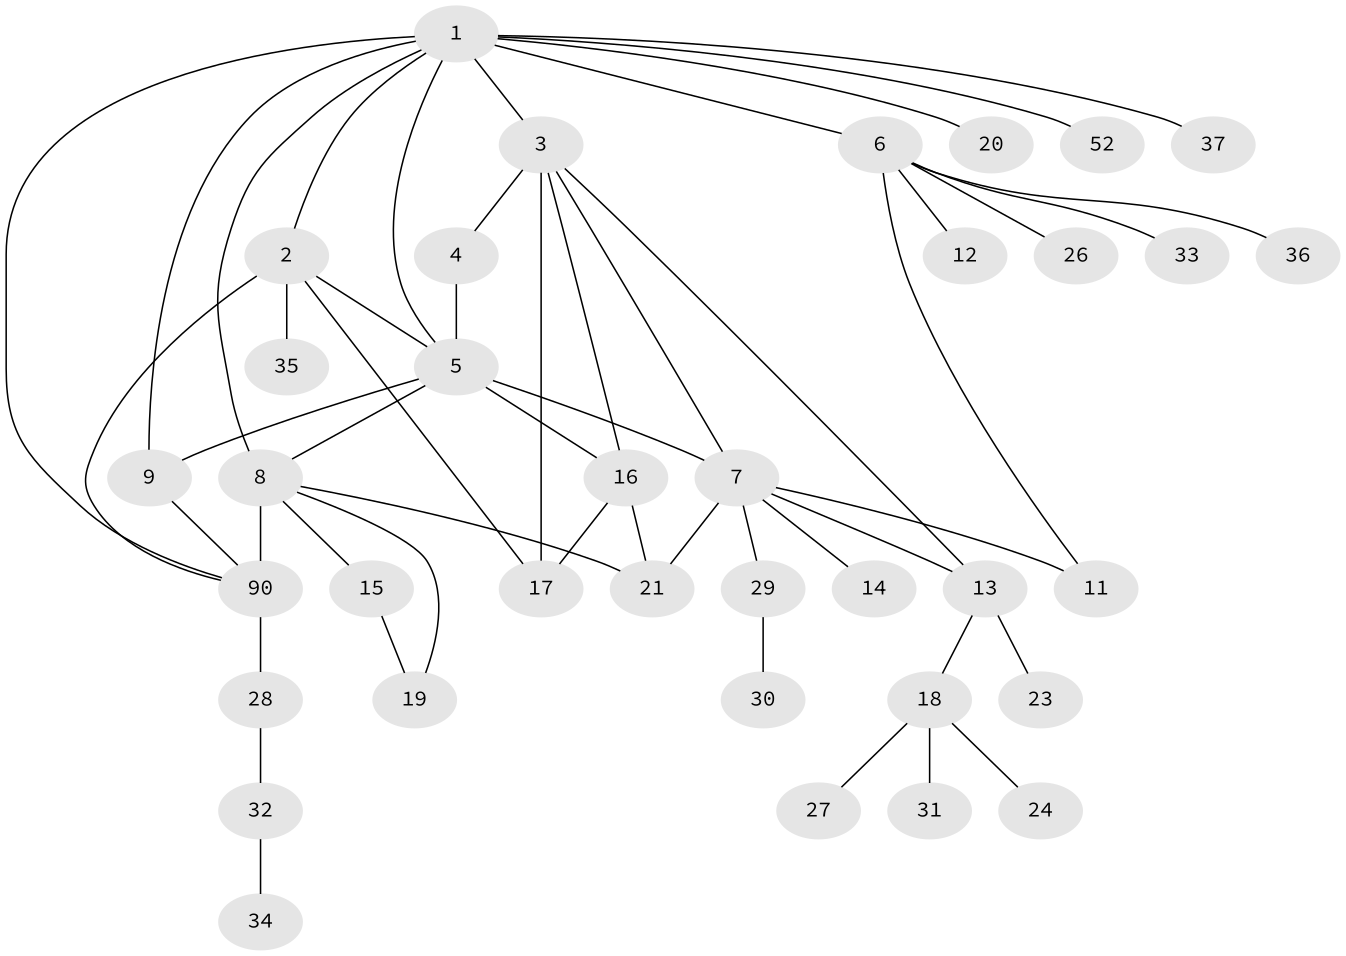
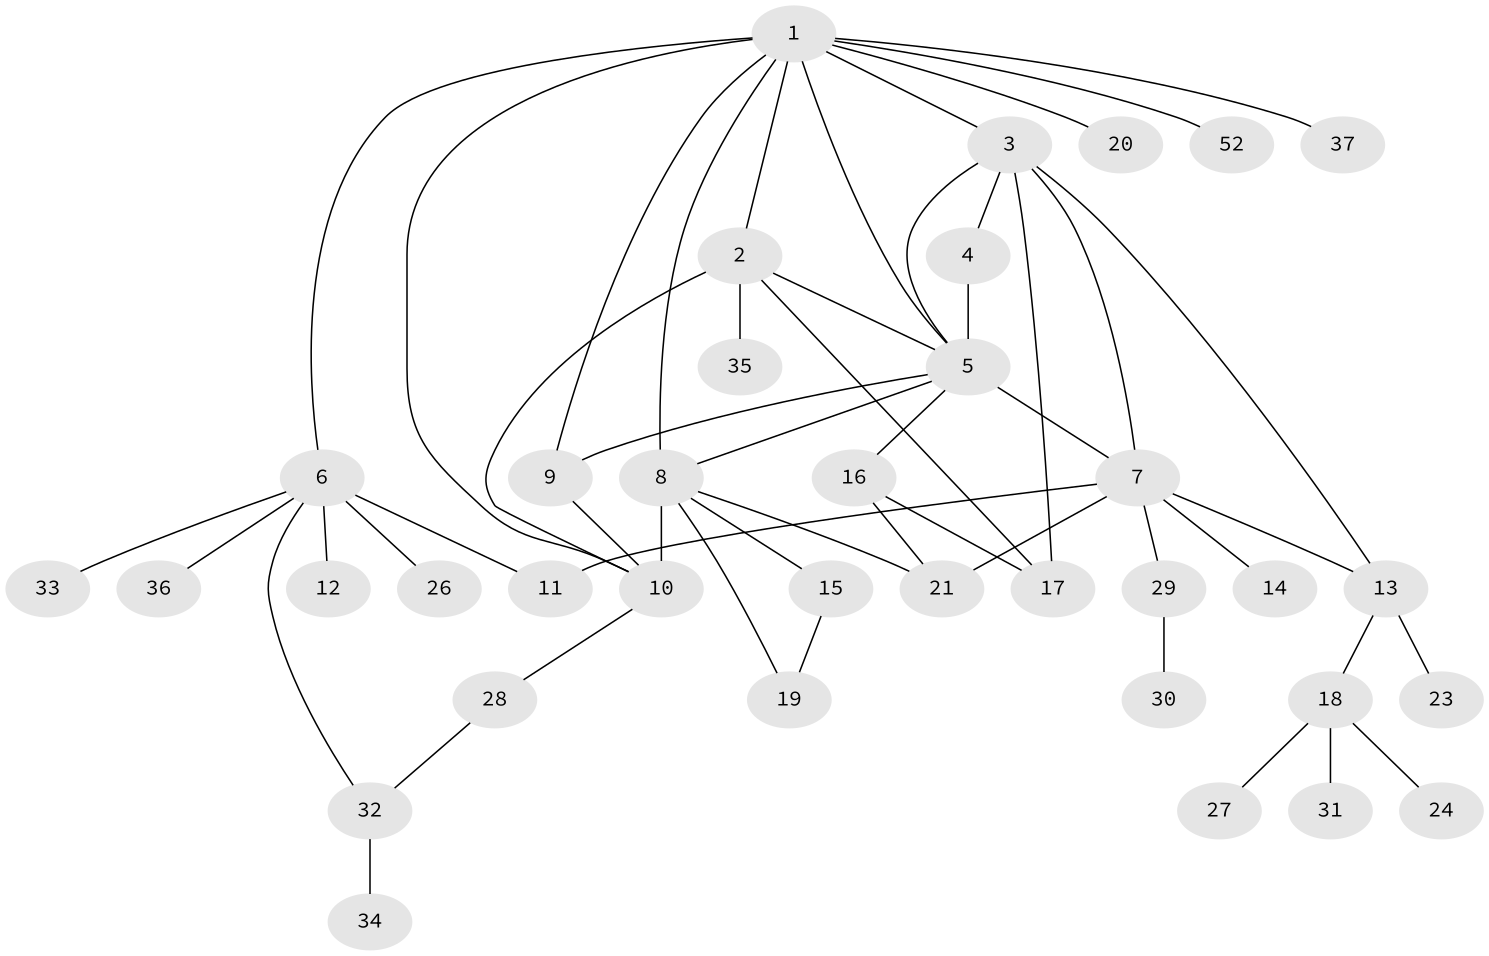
edge "3" -- "16": now "3" -- "5"
node "90": label "90" -> "10"
edge "6" -- "32": added
